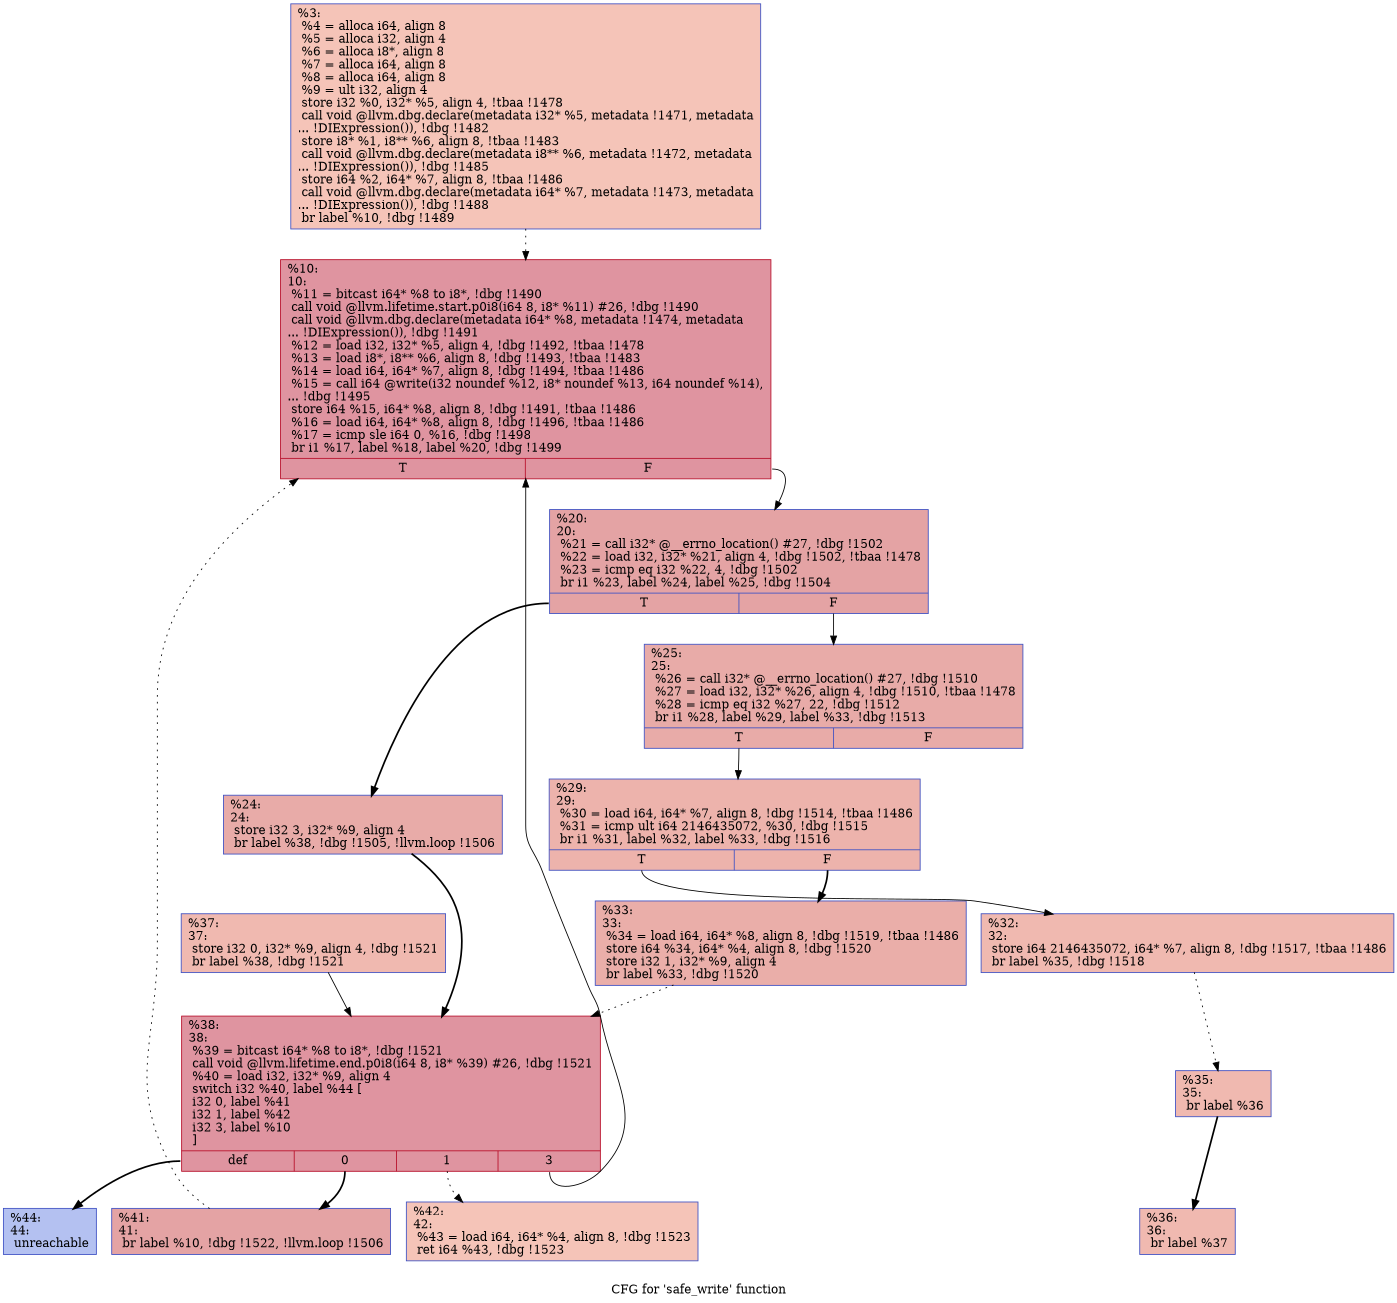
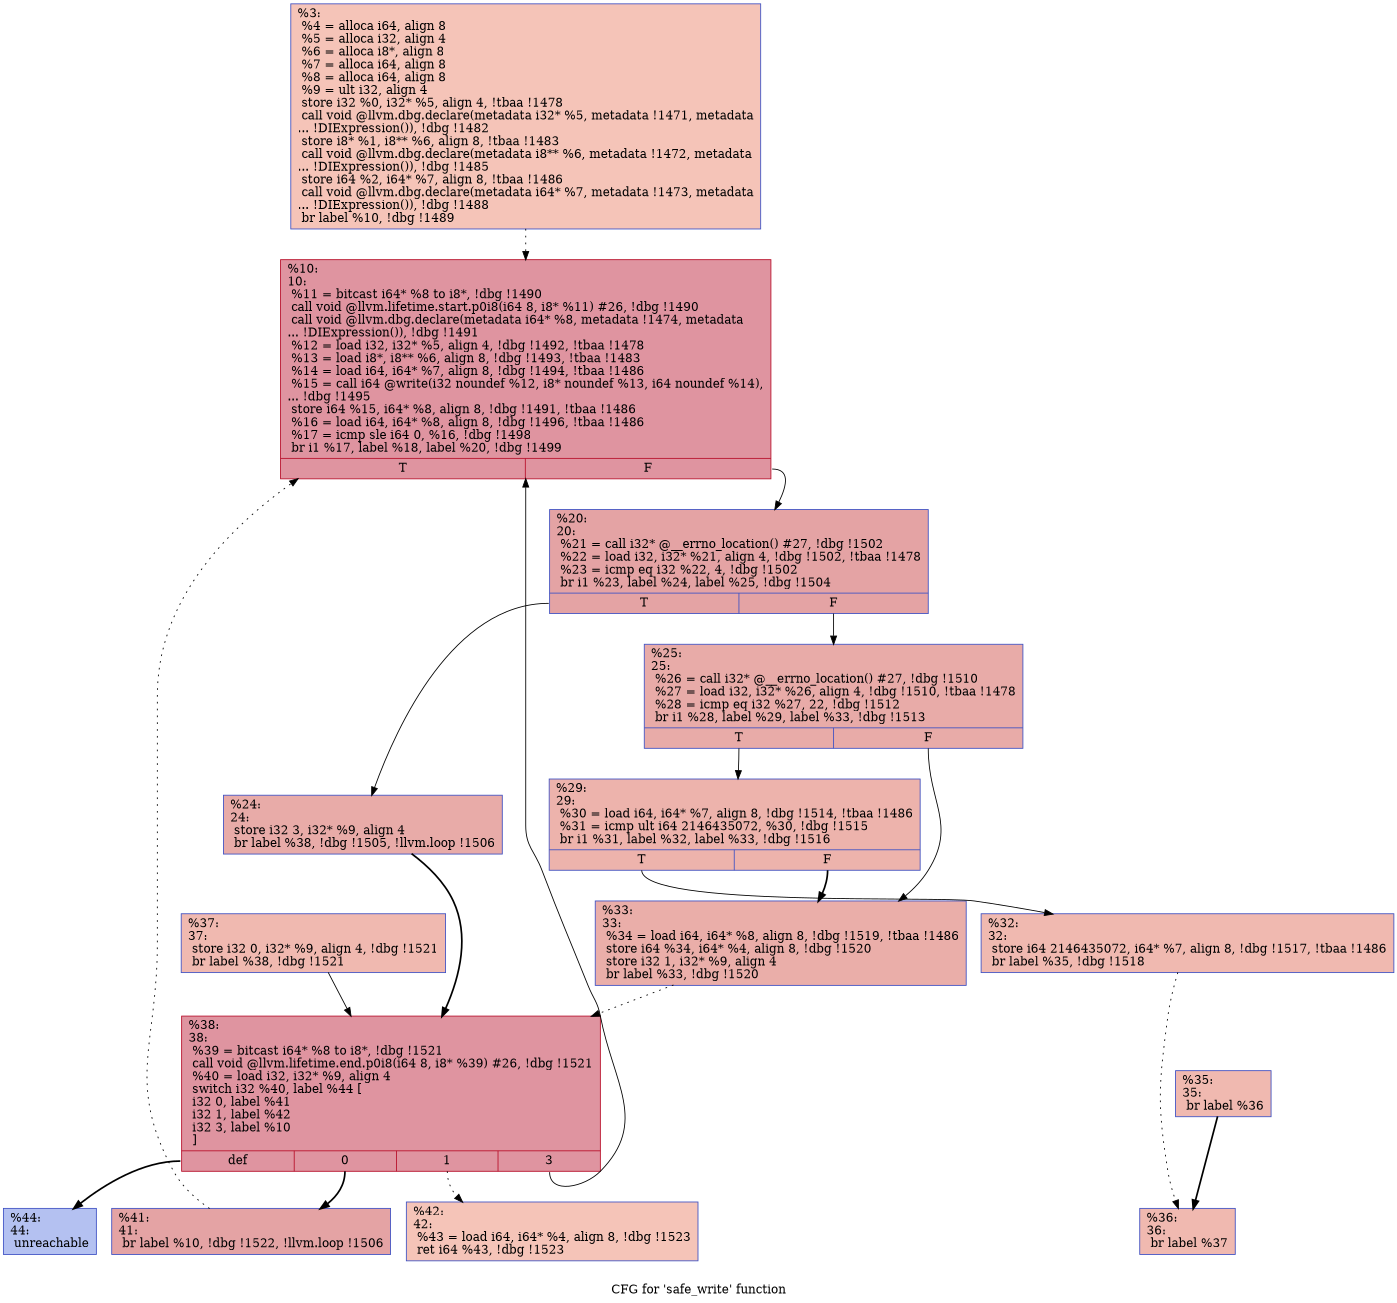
edge "%20:" -> "%24:": style bold -> solid
edge "%25:" -> "%33:": added
edge "%32:" -> "%35:": now "%32:" -> "%36:"
